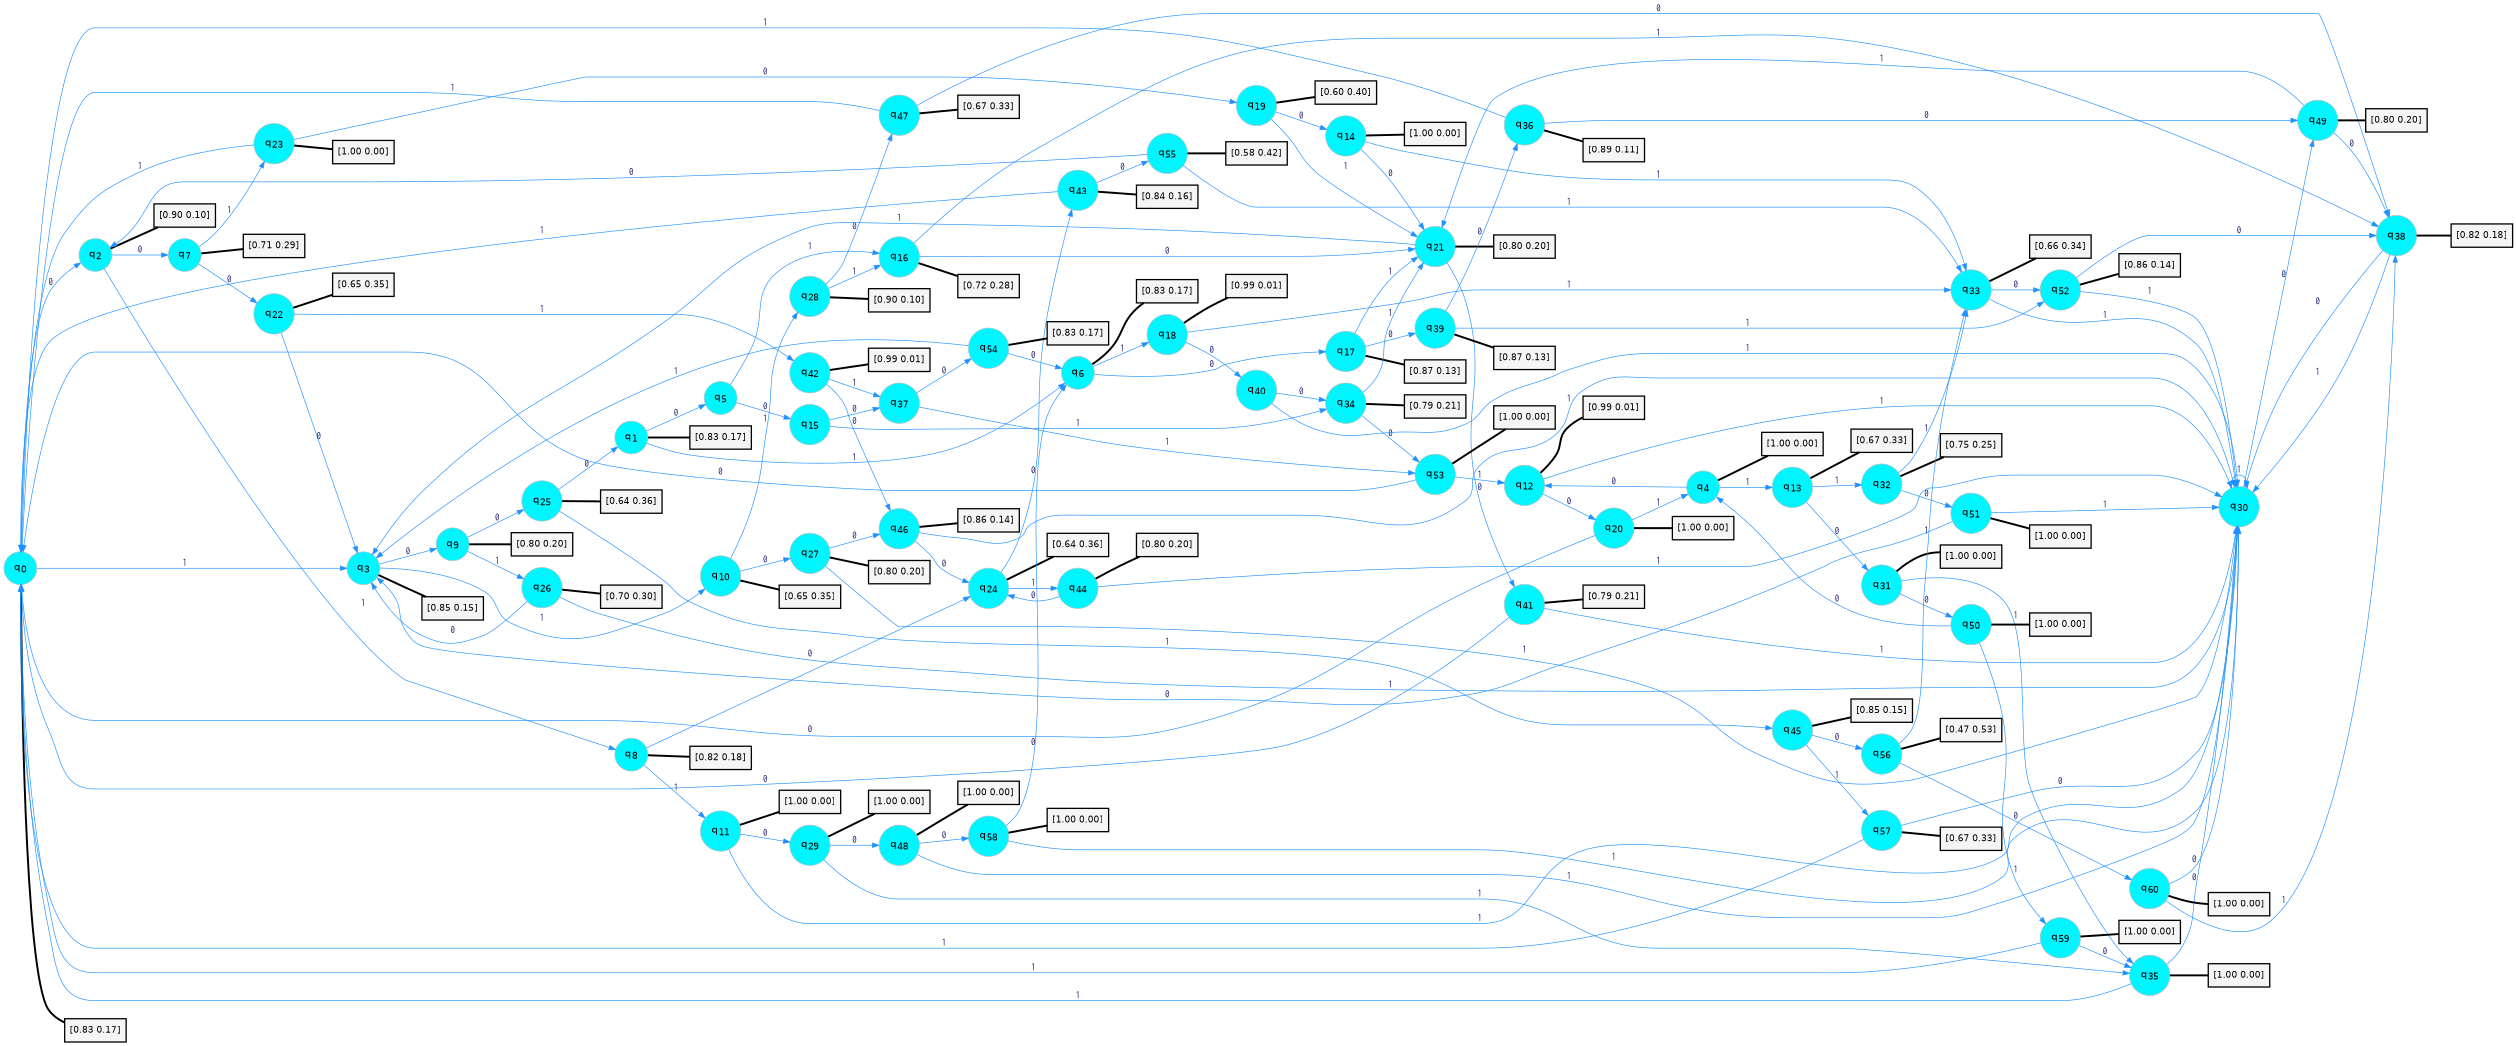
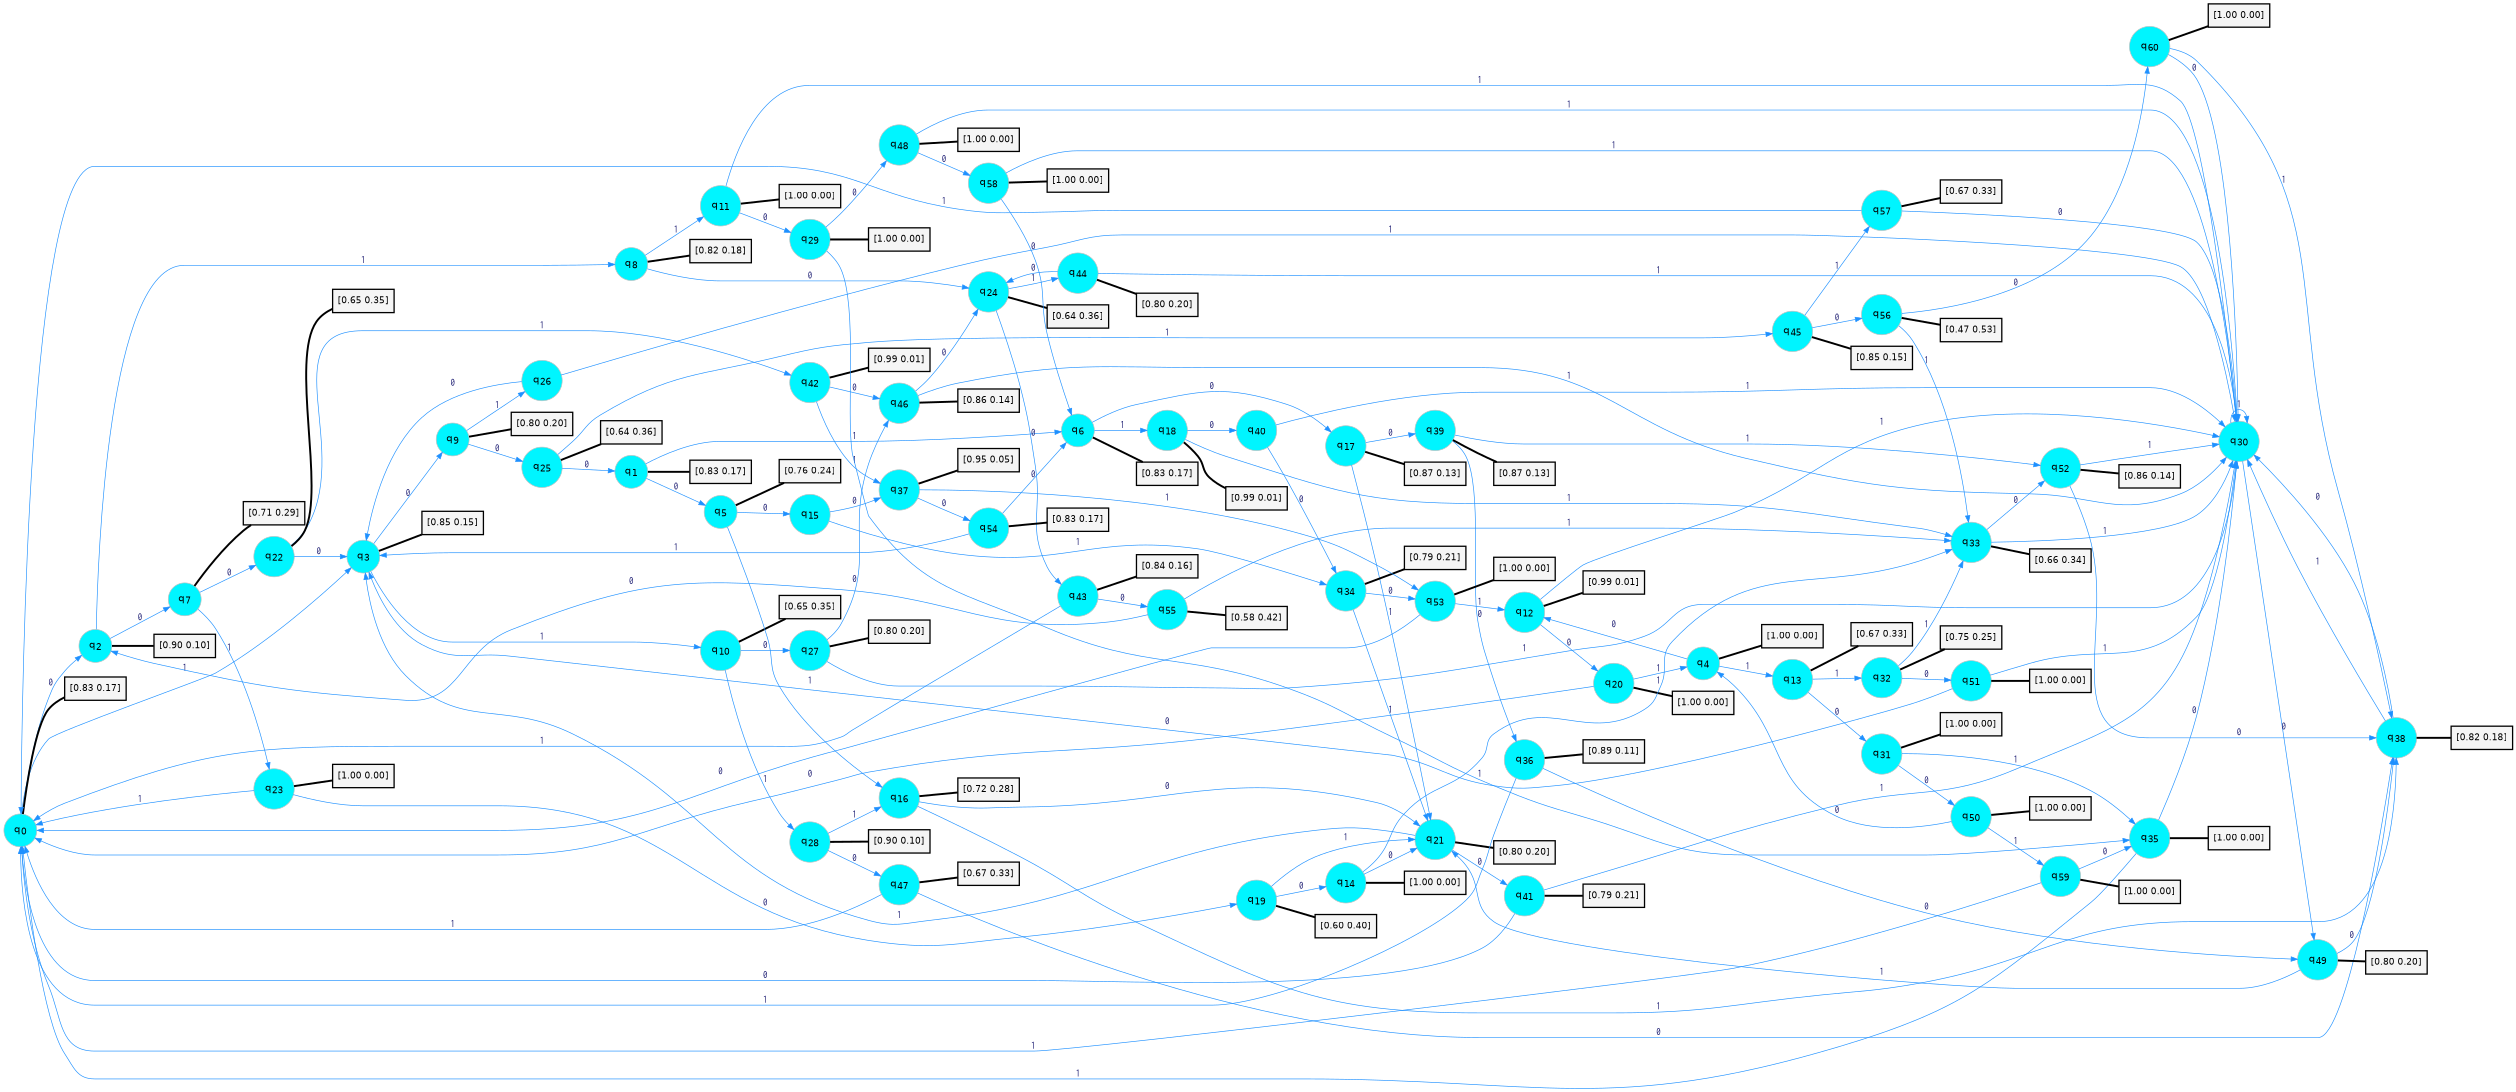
node "[0.95 0.05]": added
node "[0.76 0.24]": added
node "[0.70 0.30]": removed
